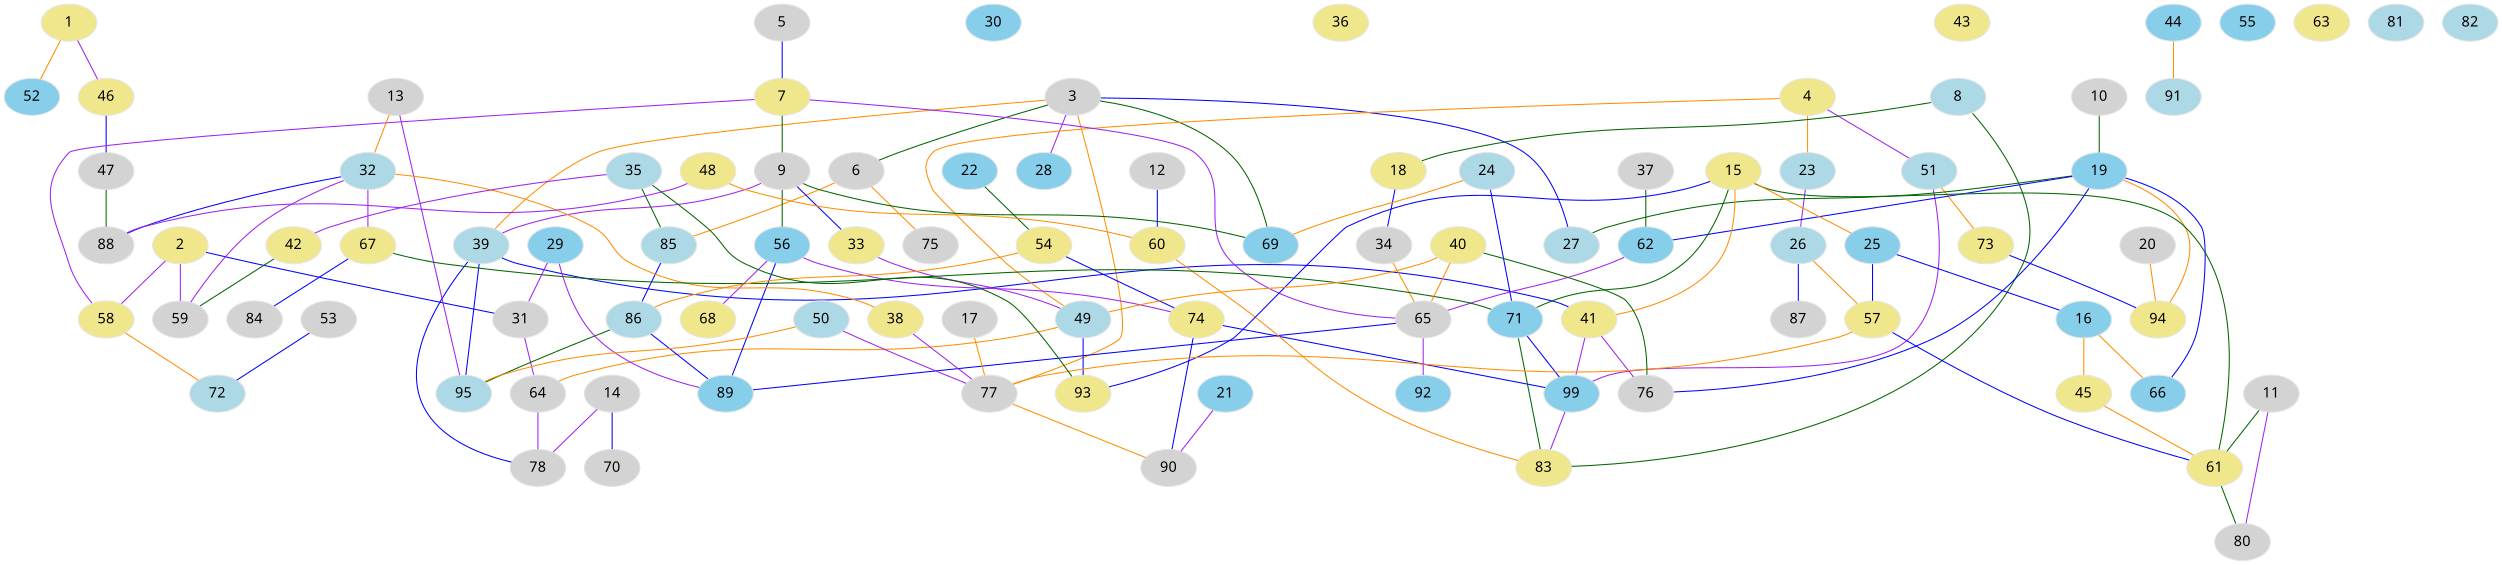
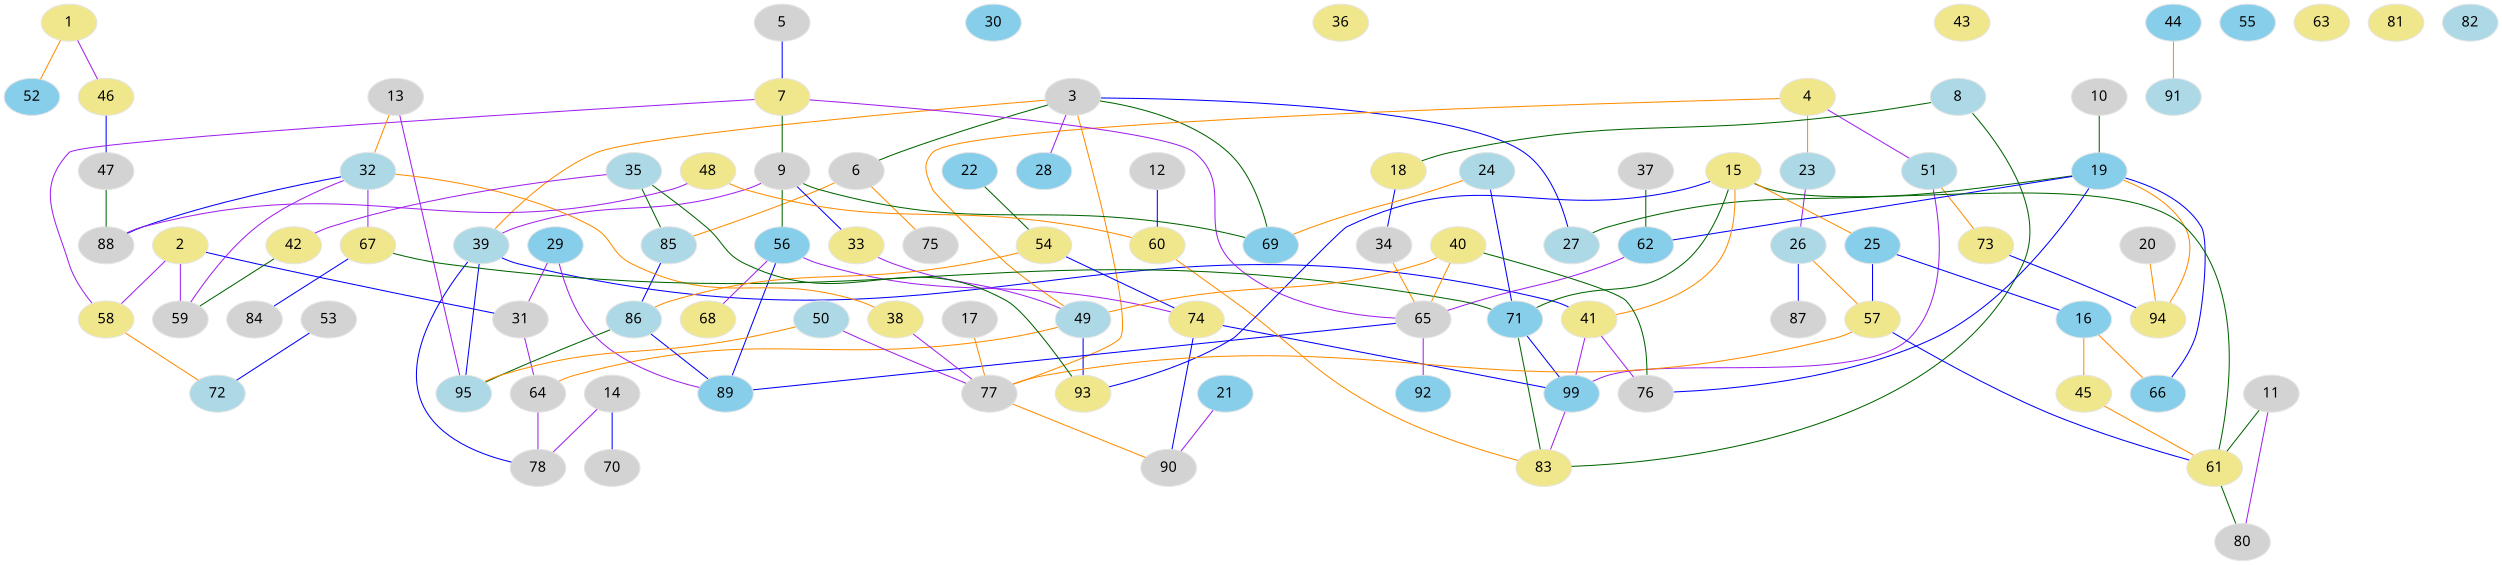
node "81": fillcolor lightblue -> khaki
